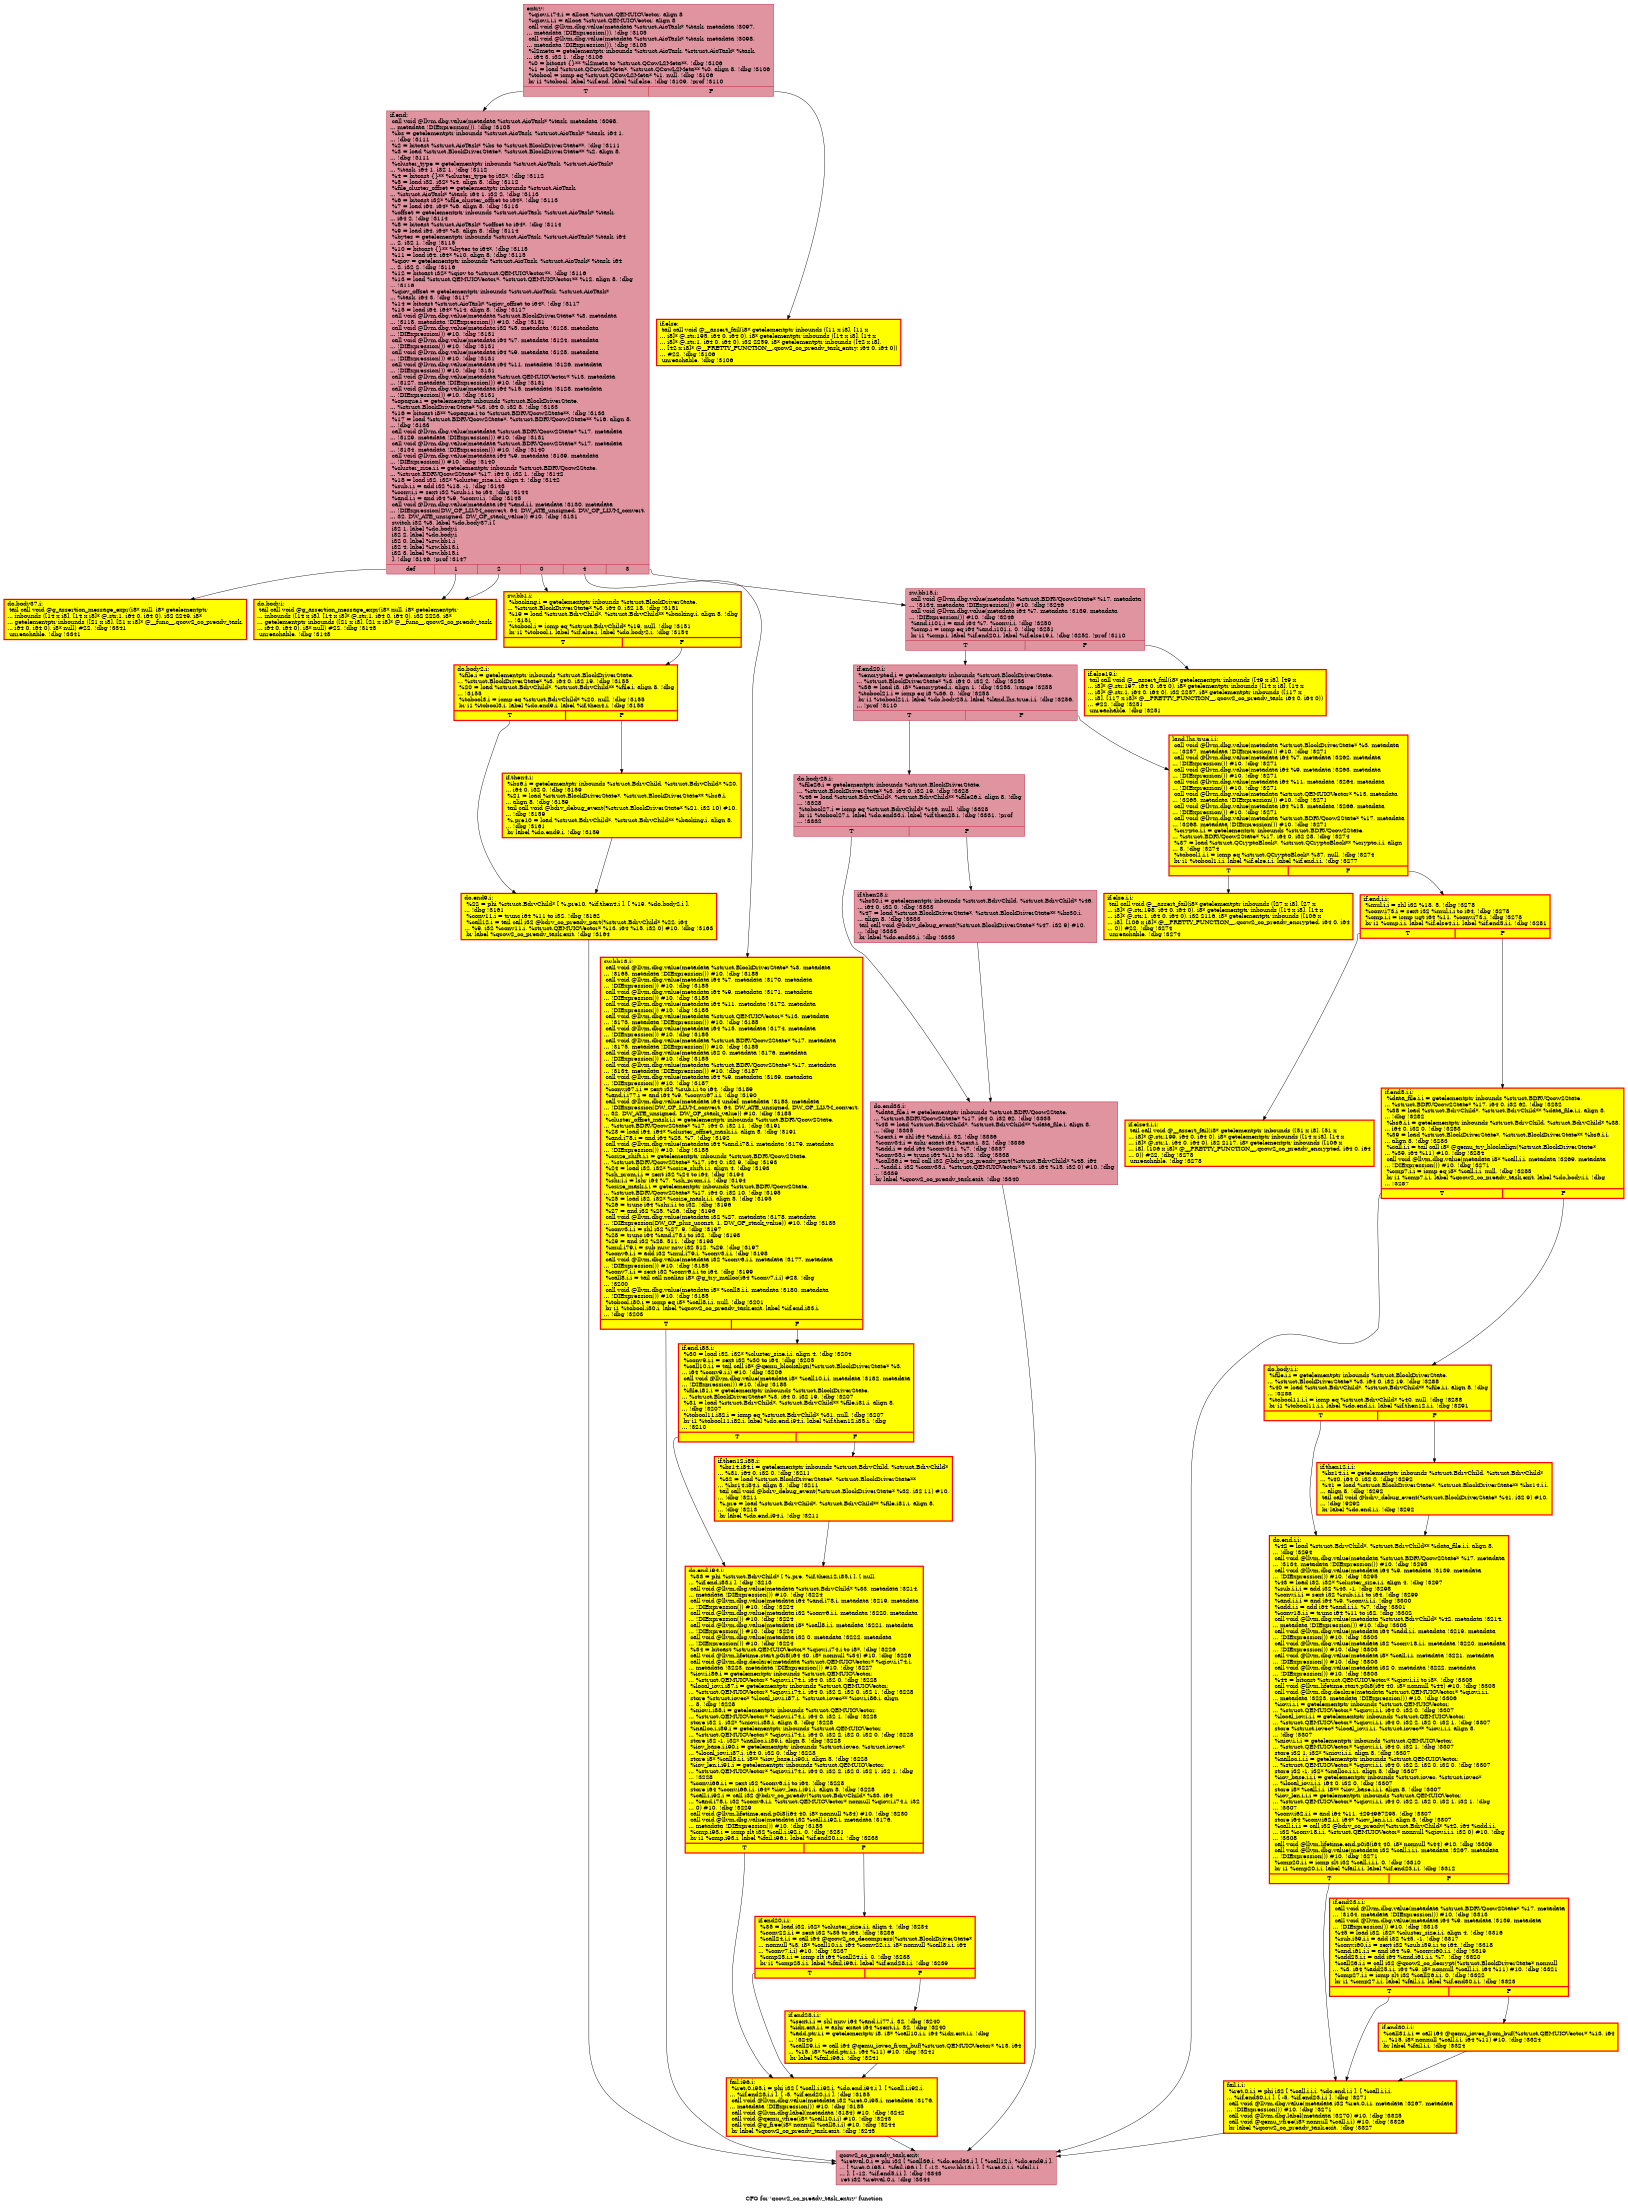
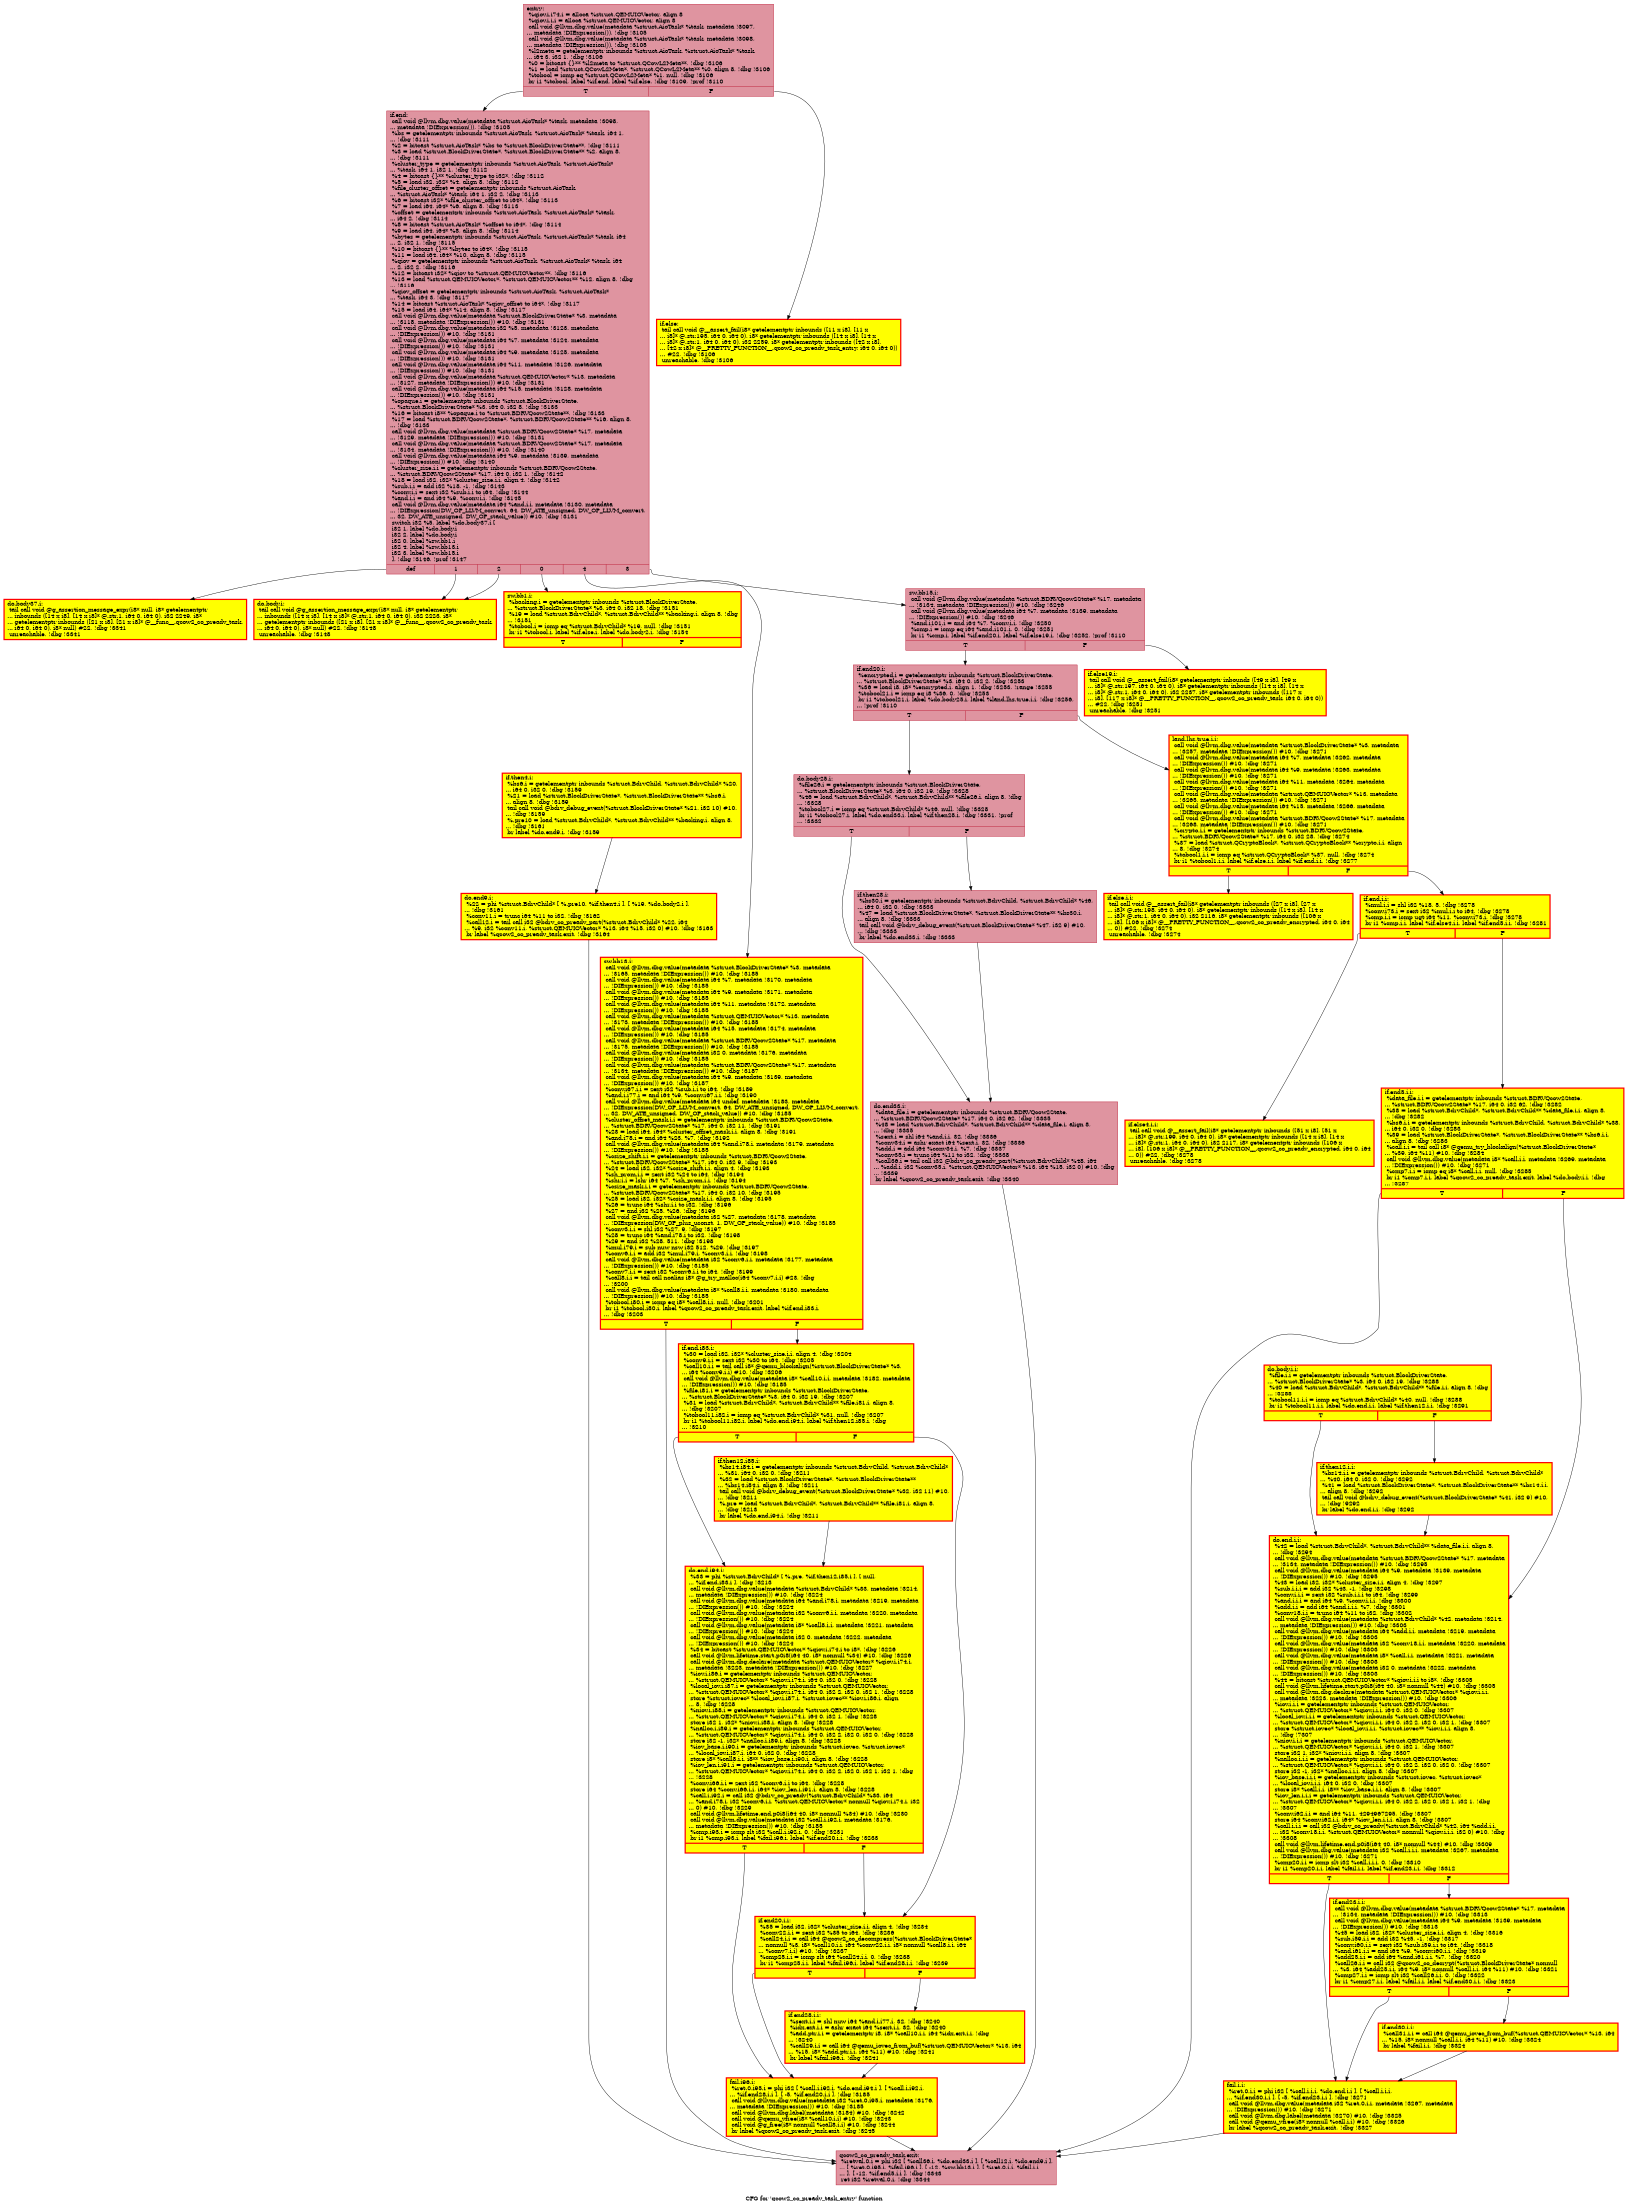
node "do.body2.i:": removed
edge "if.end5.i.i:" -> "do.body.i.i:": now "if.end5.i.i:" -> "do.end.i.i:"
edge "if.end.i83.i:" -> "if.then12.i85.i:": now "if.end.i83.i:" -> "if.end20.i.i:"
node "do.end.i.i:": text "... !dbg !3307" -> "... !dbg !7307"
edge "do.end.i.i:" -> "if.end23.i.i:": added
